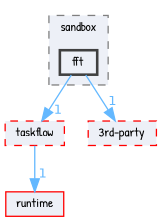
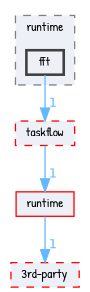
cluster "sandbox": label "sandbox" -> "runtime"
edge "fft" -> "3rd-party": now "runtime" -> "3rd-party"
